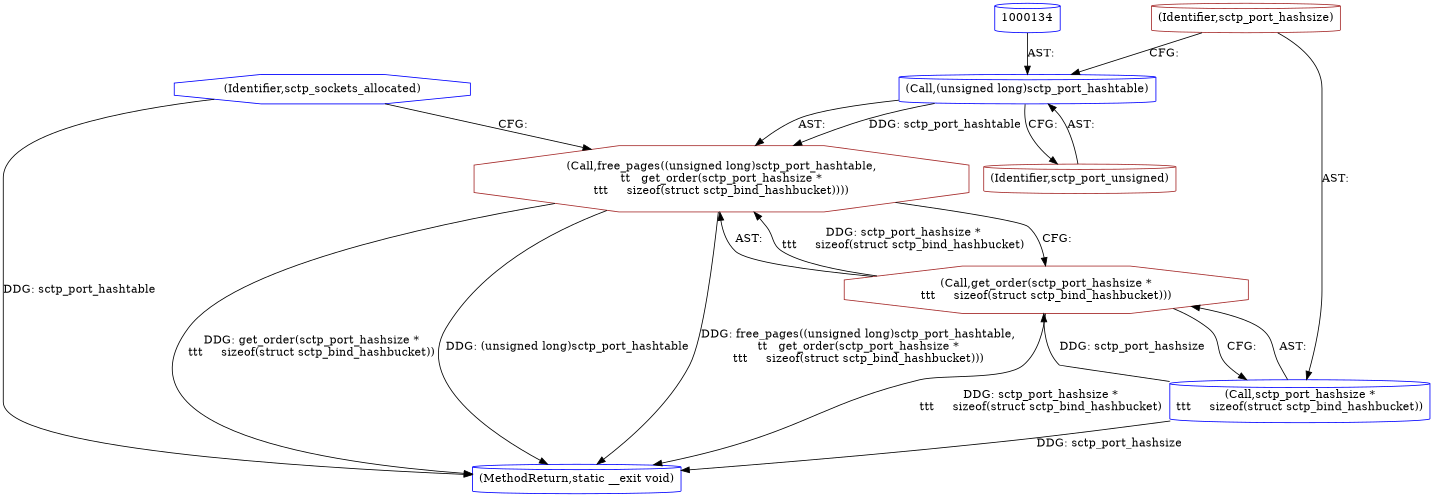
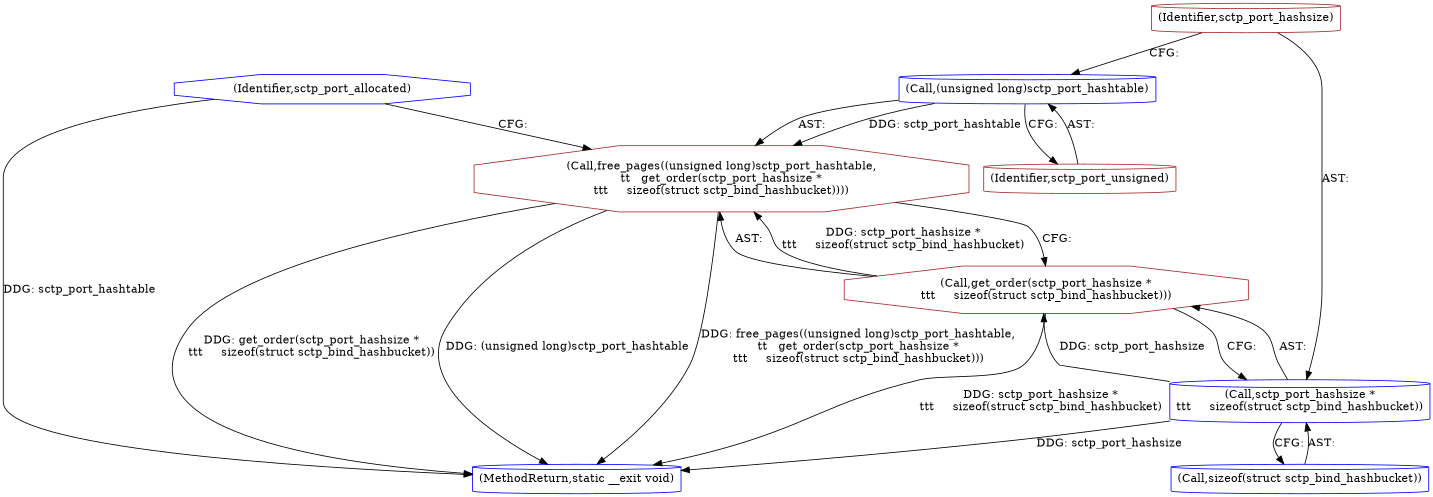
node "1000134": removed
node "(Identifier,sctp_sockets_allocated)": label "(Identifier,sctp_sockets_allocated)" -> "(Identifier,sctp_port_allocated)"
node "(Call,sizeof(struct sctp_bind_hashbucket))": added
